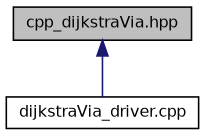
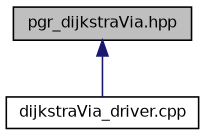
node "cpp_dijkstraVia.hpp": label "cpp_dijkstraVia.hpp" -> "pgr_dijkstraVia.hpp"
